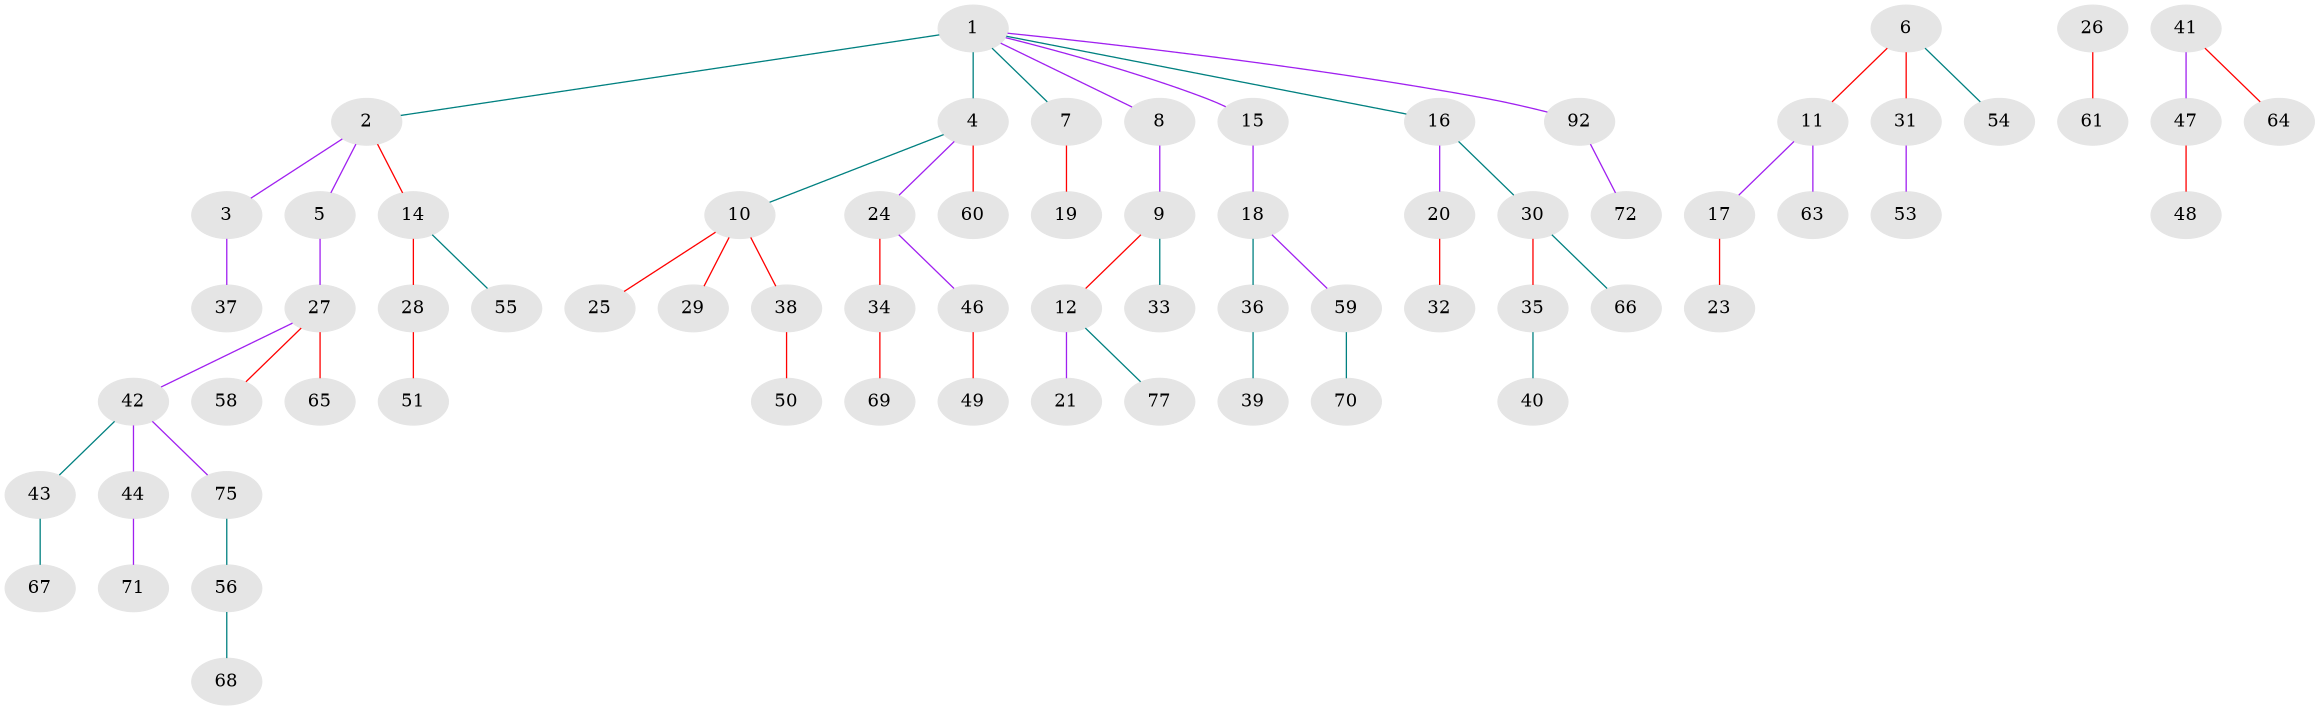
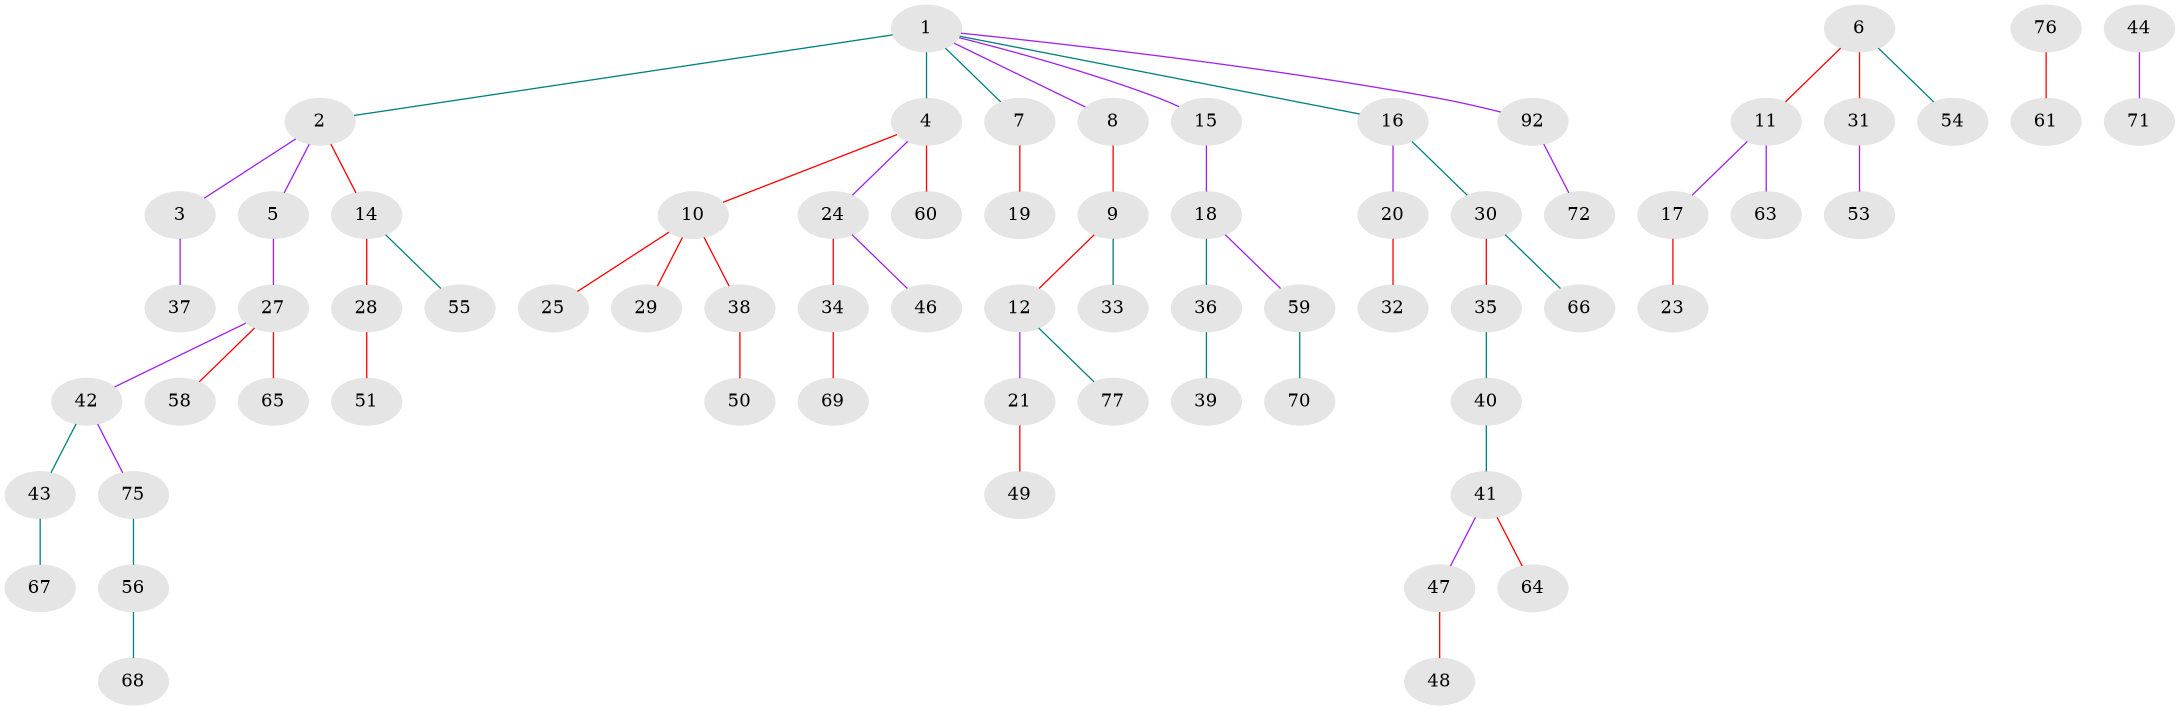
node "26": label "26" -> "76"
edge "4" -- "10": color teal -> red
edge "8" -- "9": color purple -> red
edge "46" -- "49": now "21" -- "49"
edge "42" -- "44": removed
edge "40" -- "41": added
